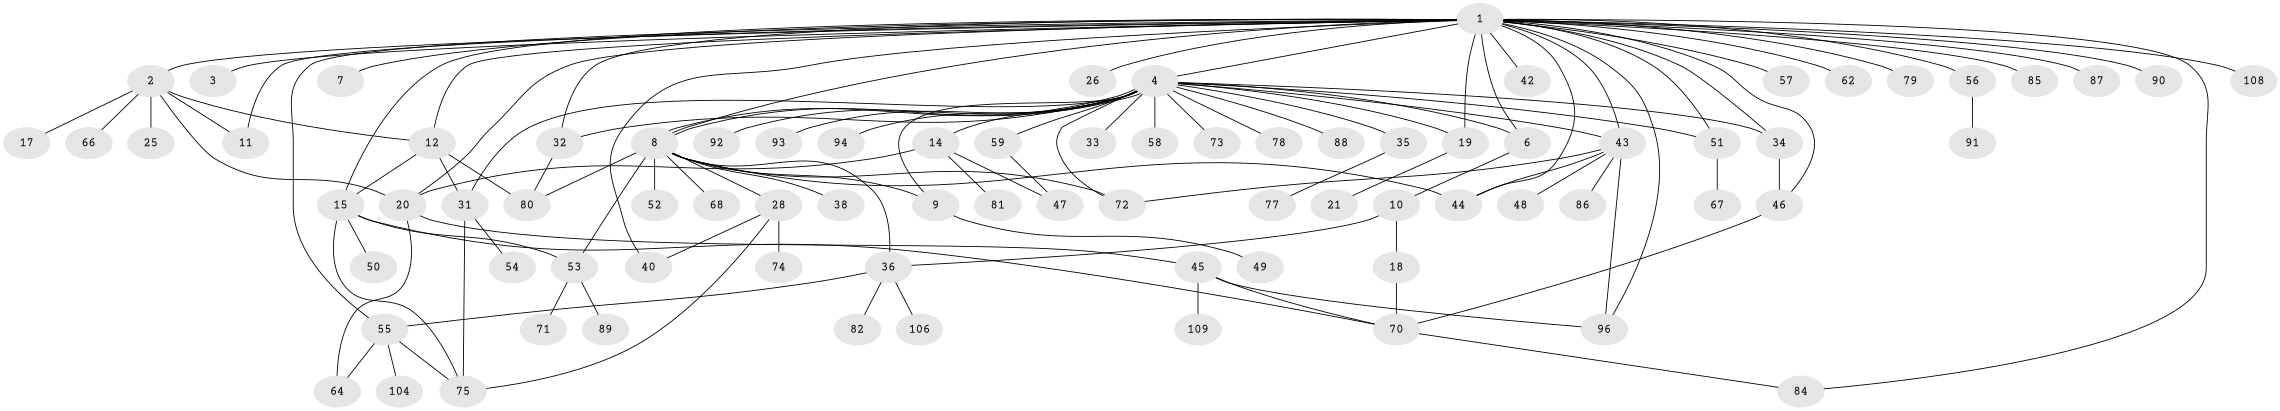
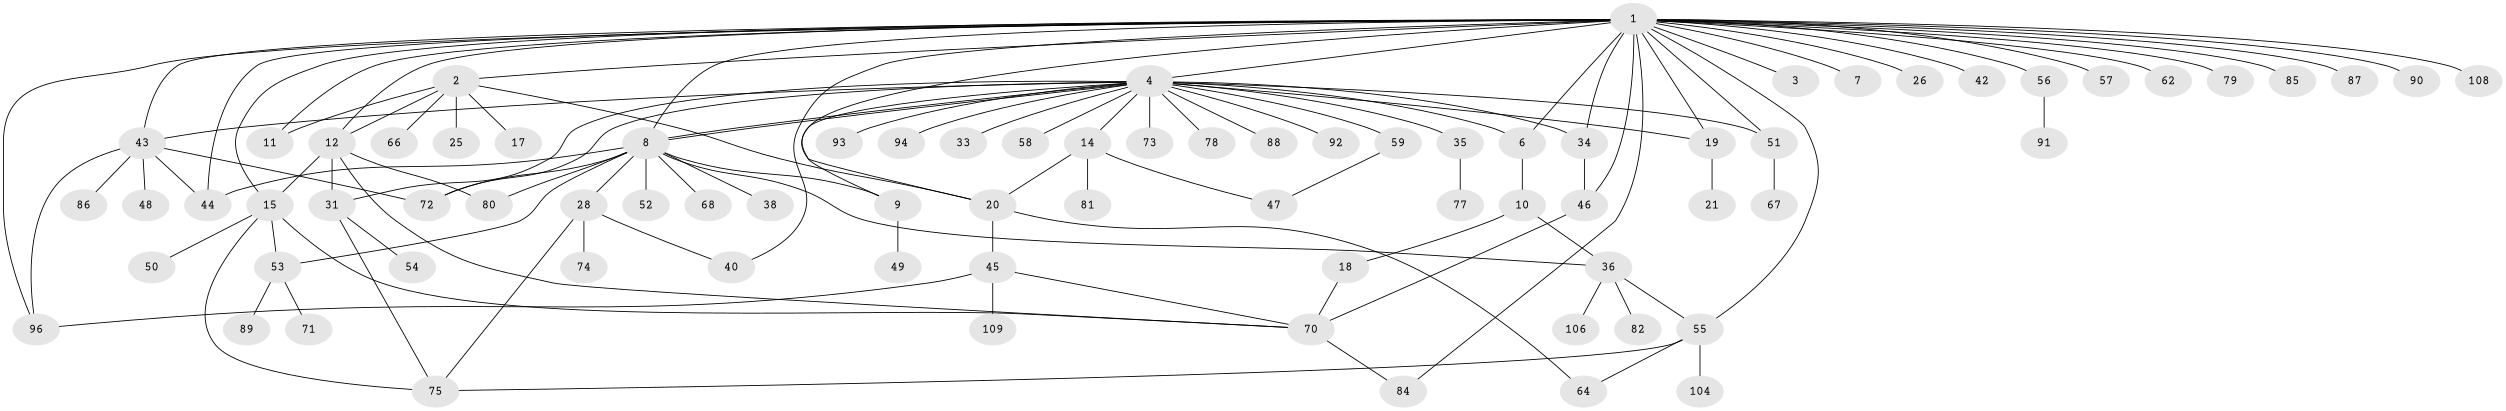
node "32": removed
edge "12" -- "70": added
